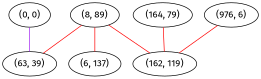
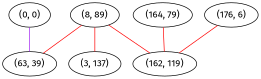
node "(976, 6)": label "(976, 6)" -> "(176, 6)"
node "(6, 137)": label "(6, 137)" -> "(3, 137)"
